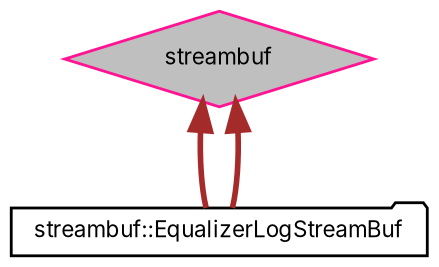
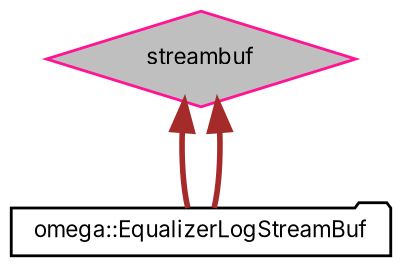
node "streambuf::EqualizerLogStreamBuf": label "streambuf::EqualizerLogStreamBuf" -> "omega::EqualizerLogStreamBuf"
